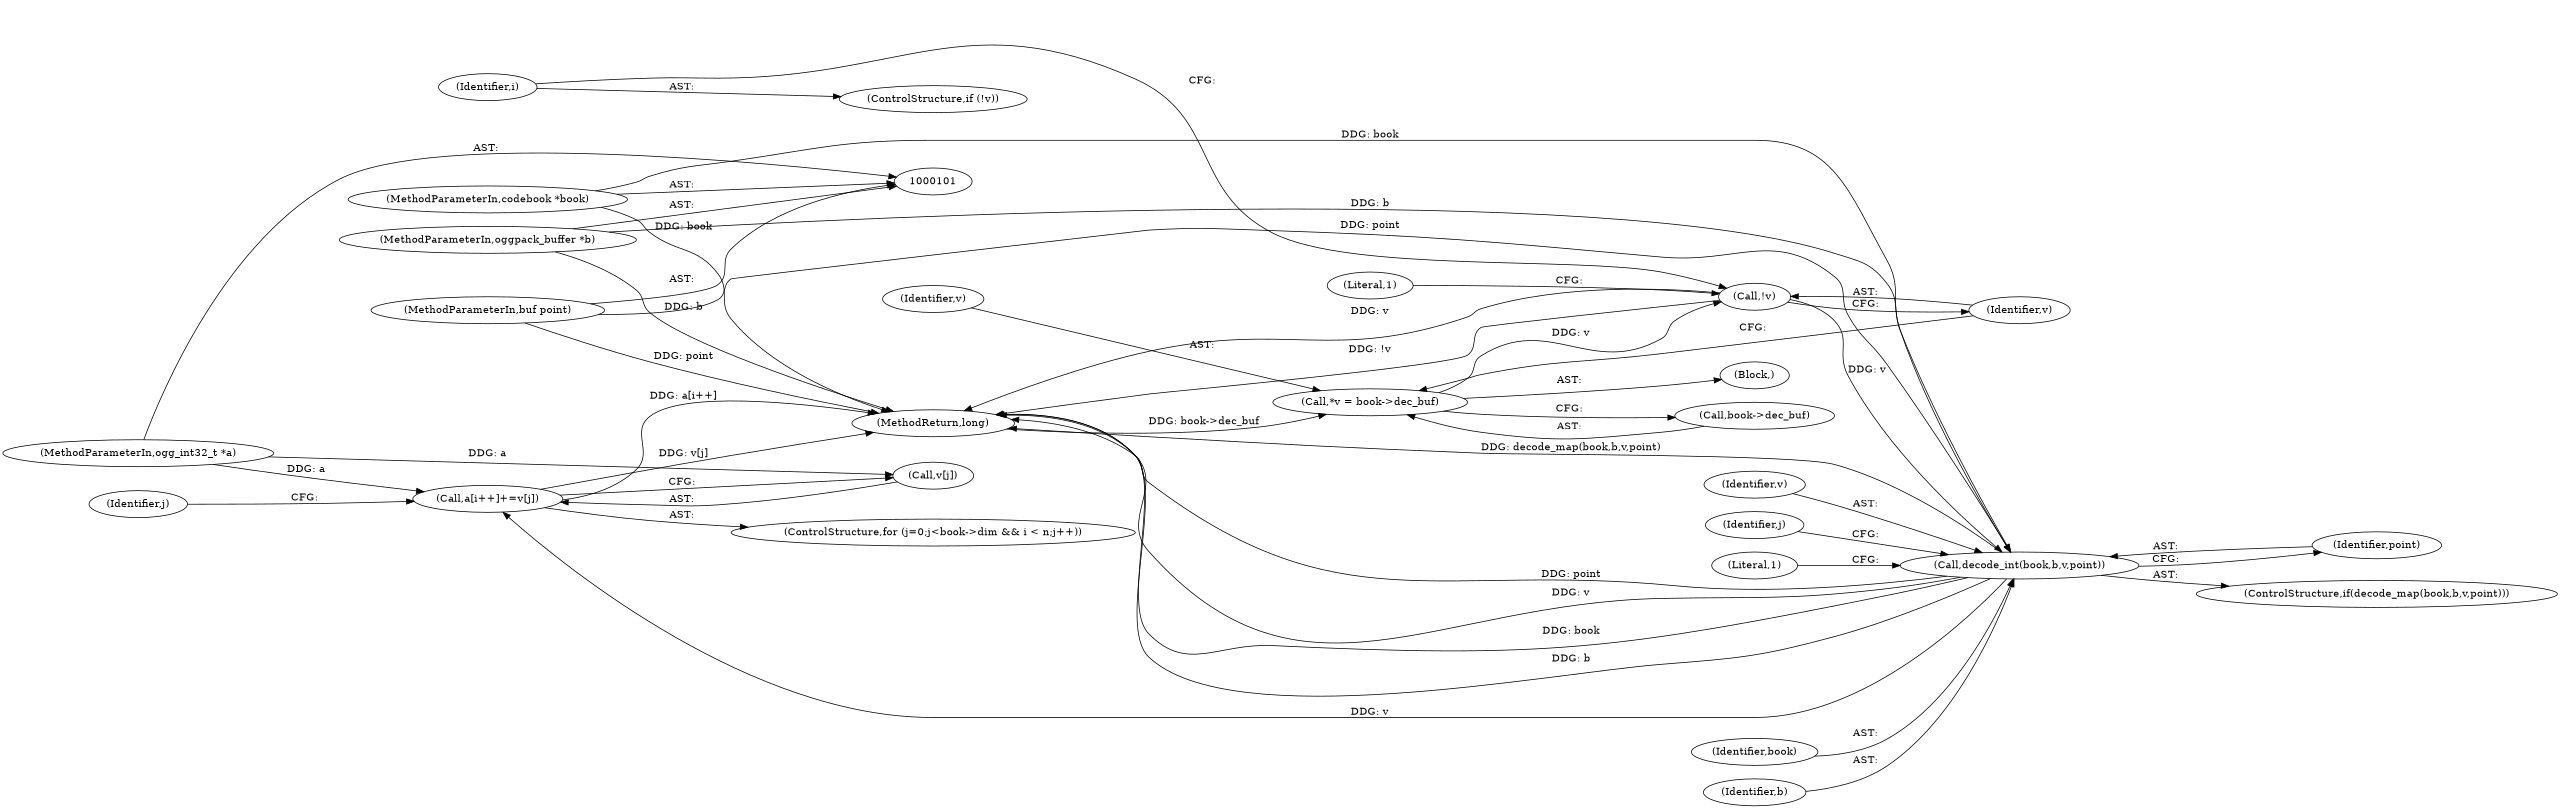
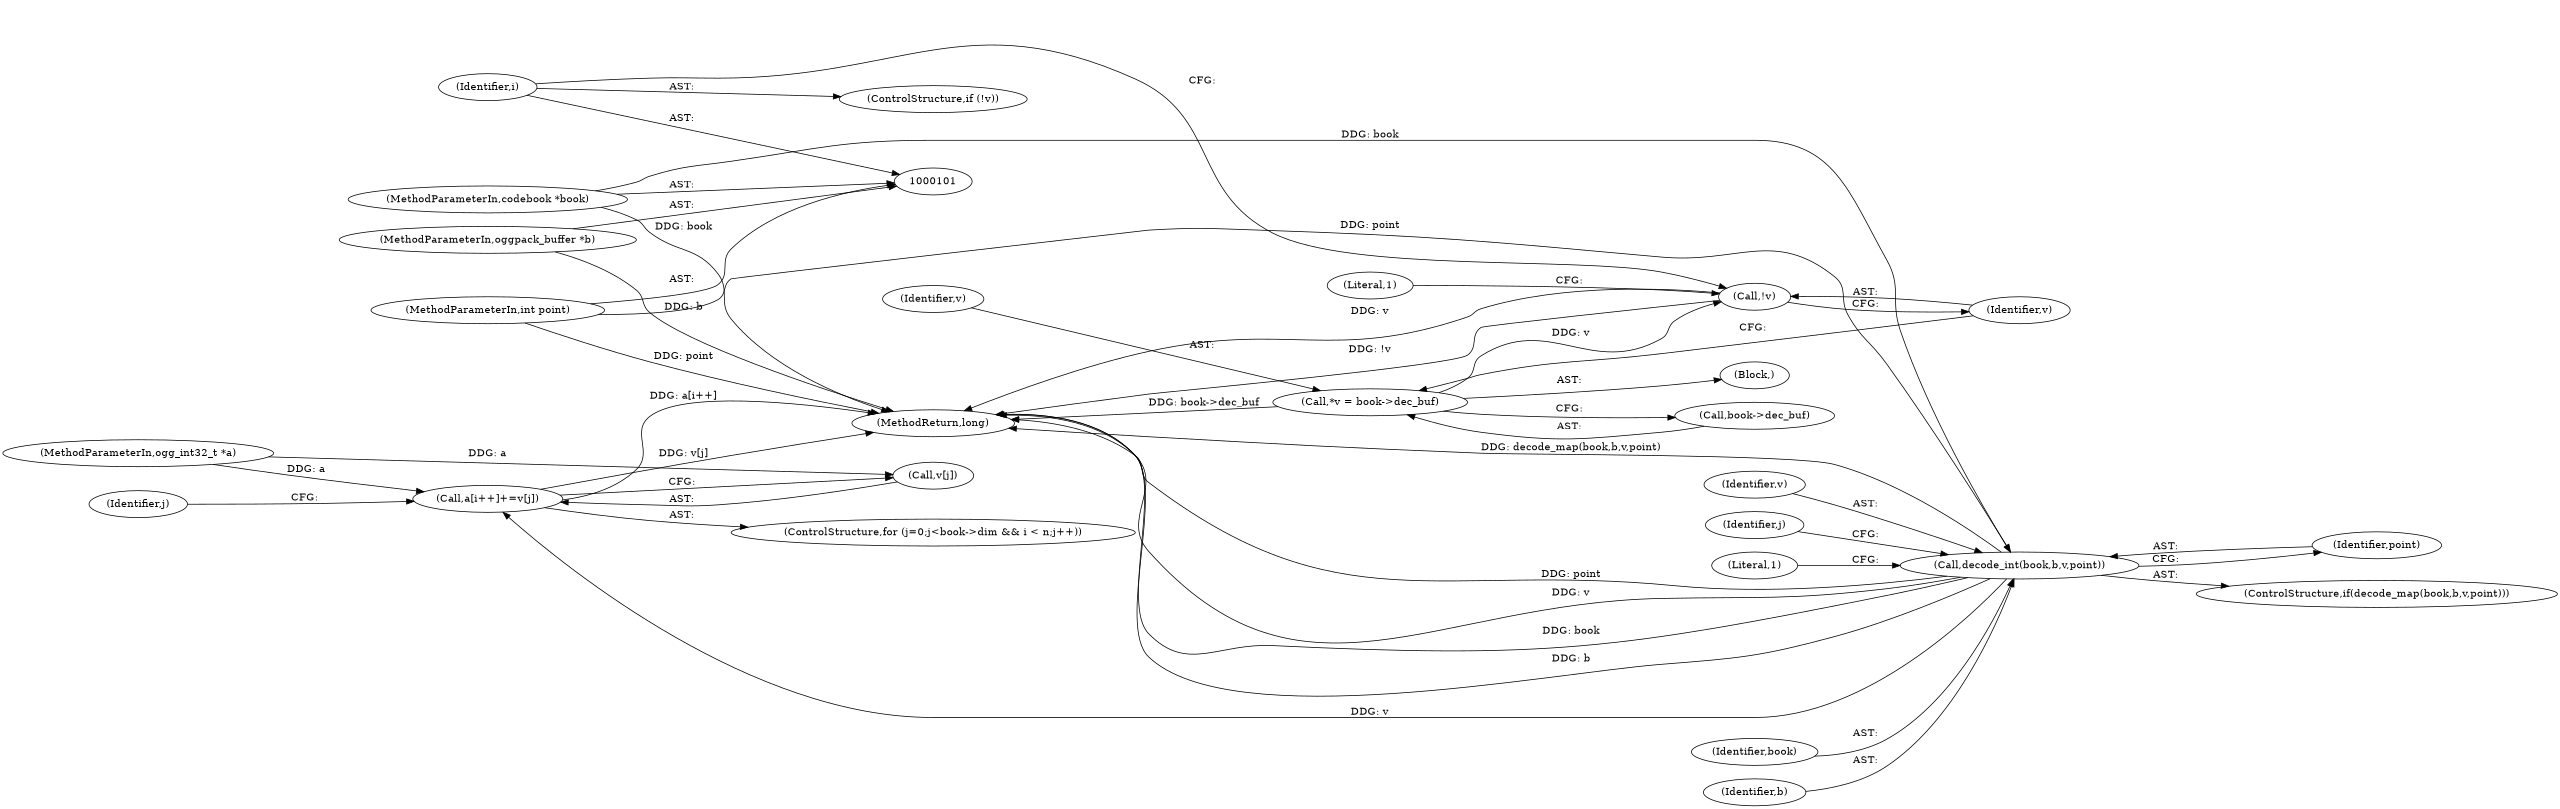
edge "(MethodParameterIn,ogg_int32_t *a)" -> "1000101": now "(Identifier,i)" -> "1000101"
edge "(MethodParameterIn,oggpack_buffer *b)" -> "(Call,decode_int(book,b,v,point))": removed, label "DDG: b"
node "(MethodParameterIn,buf point)": label "(MethodParameterIn,buf point)" -> "(MethodParameterIn,int point)"
edge "(Call,!v)" -> "(Call,decode_int(book,b,v,point))": removed, label "DDG: v"
edge "(MethodReturn,long)" -> "(Call,*v = book->dec_buf)": reversed
